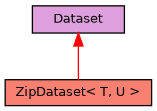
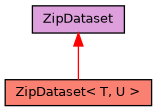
node "Dataset": label "Dataset" -> "ZipDataset"
